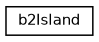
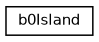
node "b2Island": label "b2Island" -> "b0Island"
